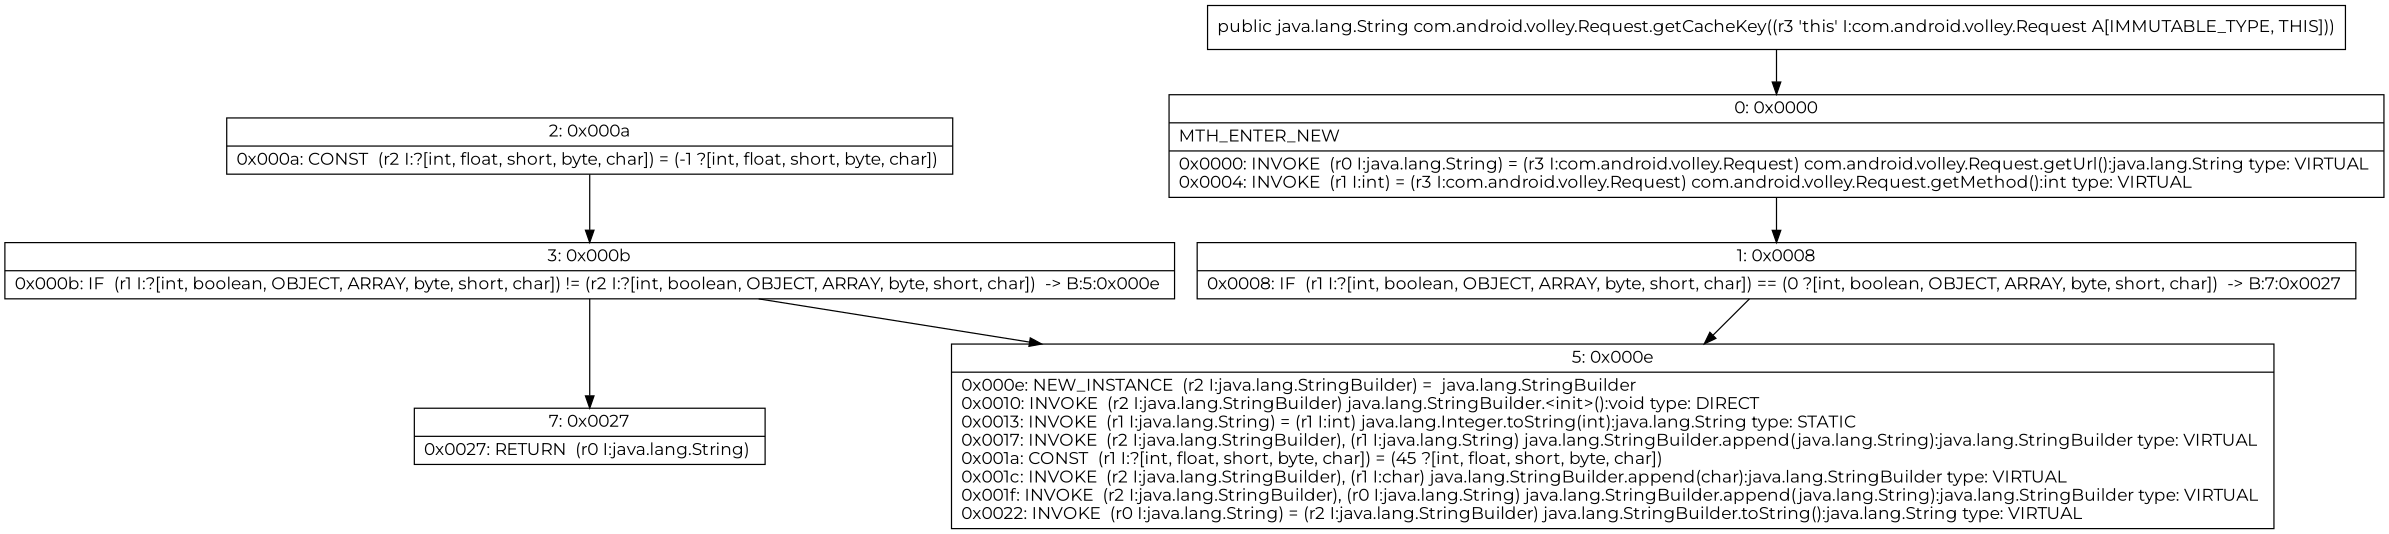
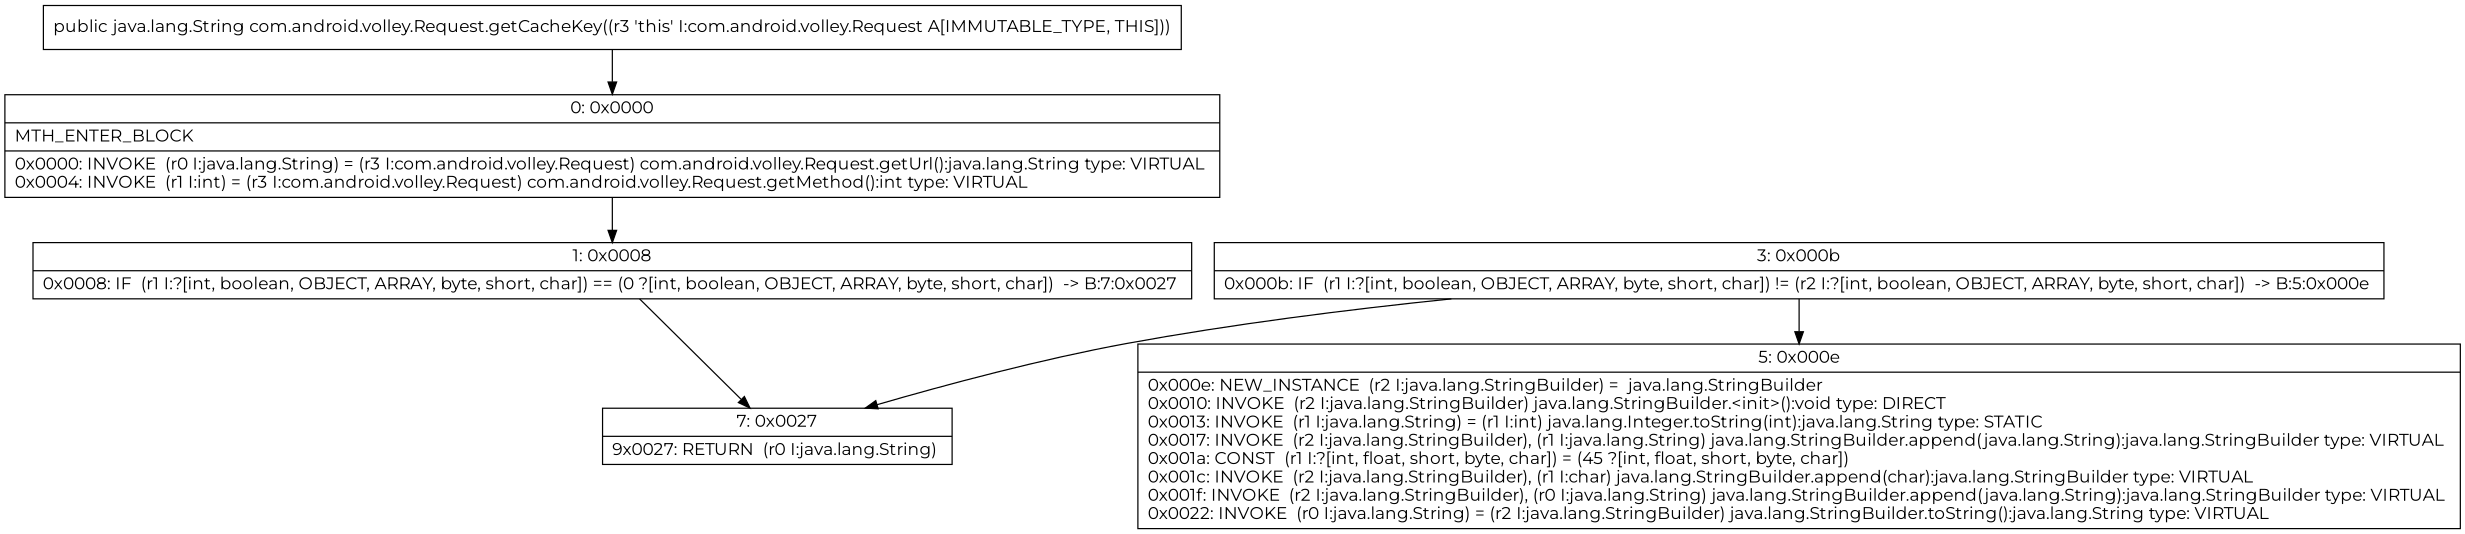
node "0: 0x0000": text "MTH_ENTER_NEW" -> "MTH_ENTER_BLOCK"
node "2: 0x000a": removed
edge "1: 0x0008" -> "5: 0x000e": now "1: 0x0008" -> "7: 0x0027"
node "7: 0x0027": text "0x0027: RETURN  (r0 I:java.lang.String)" -> "9x0027: RETURN  (r0 I:java.lang.String)"
